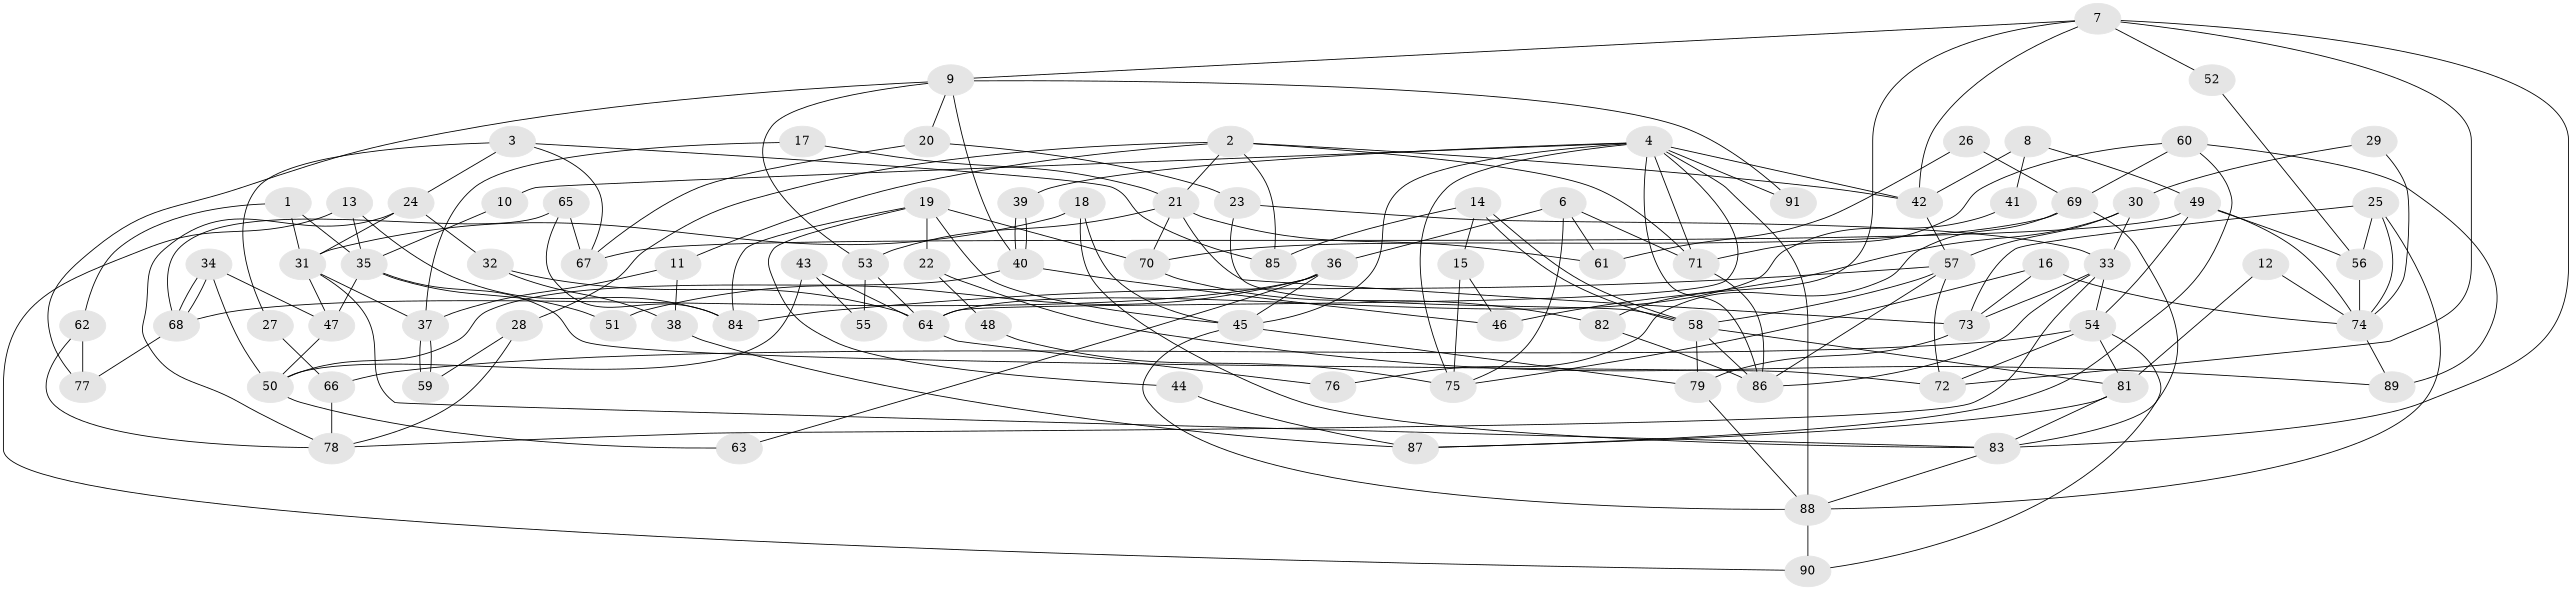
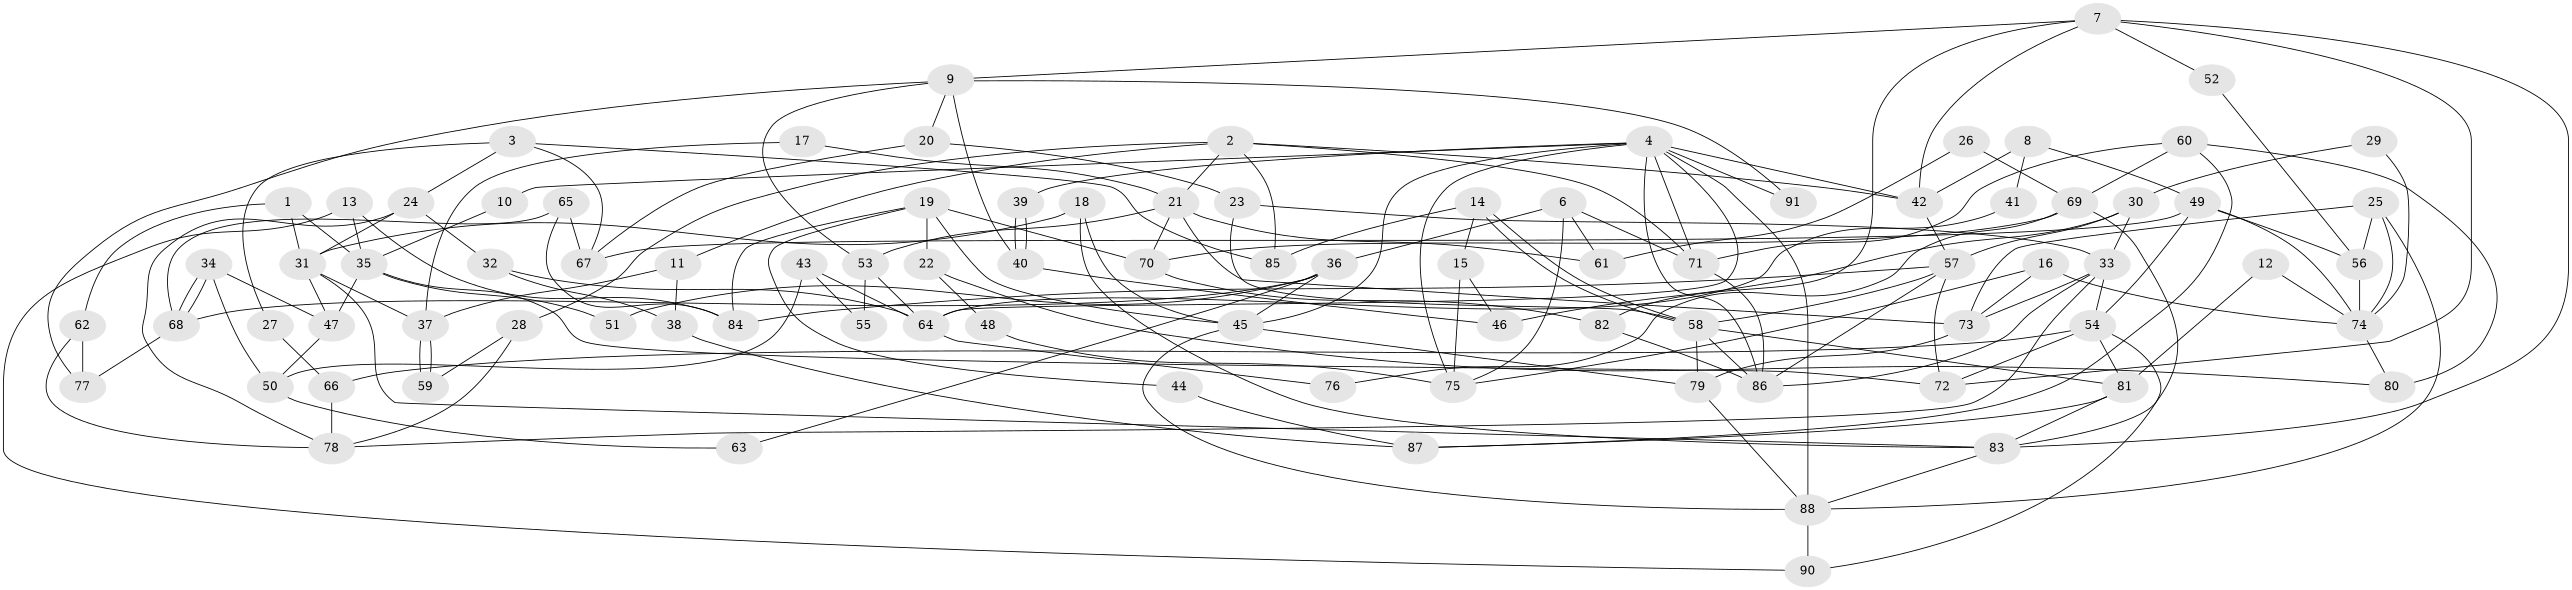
edge "40" -- "50": removed
node "89": label "89" -> "80"
